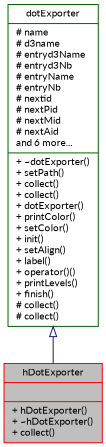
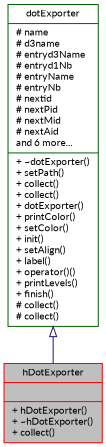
node "dotExporter": text "# entryd3Nb" -> "# entryd1Nb"
